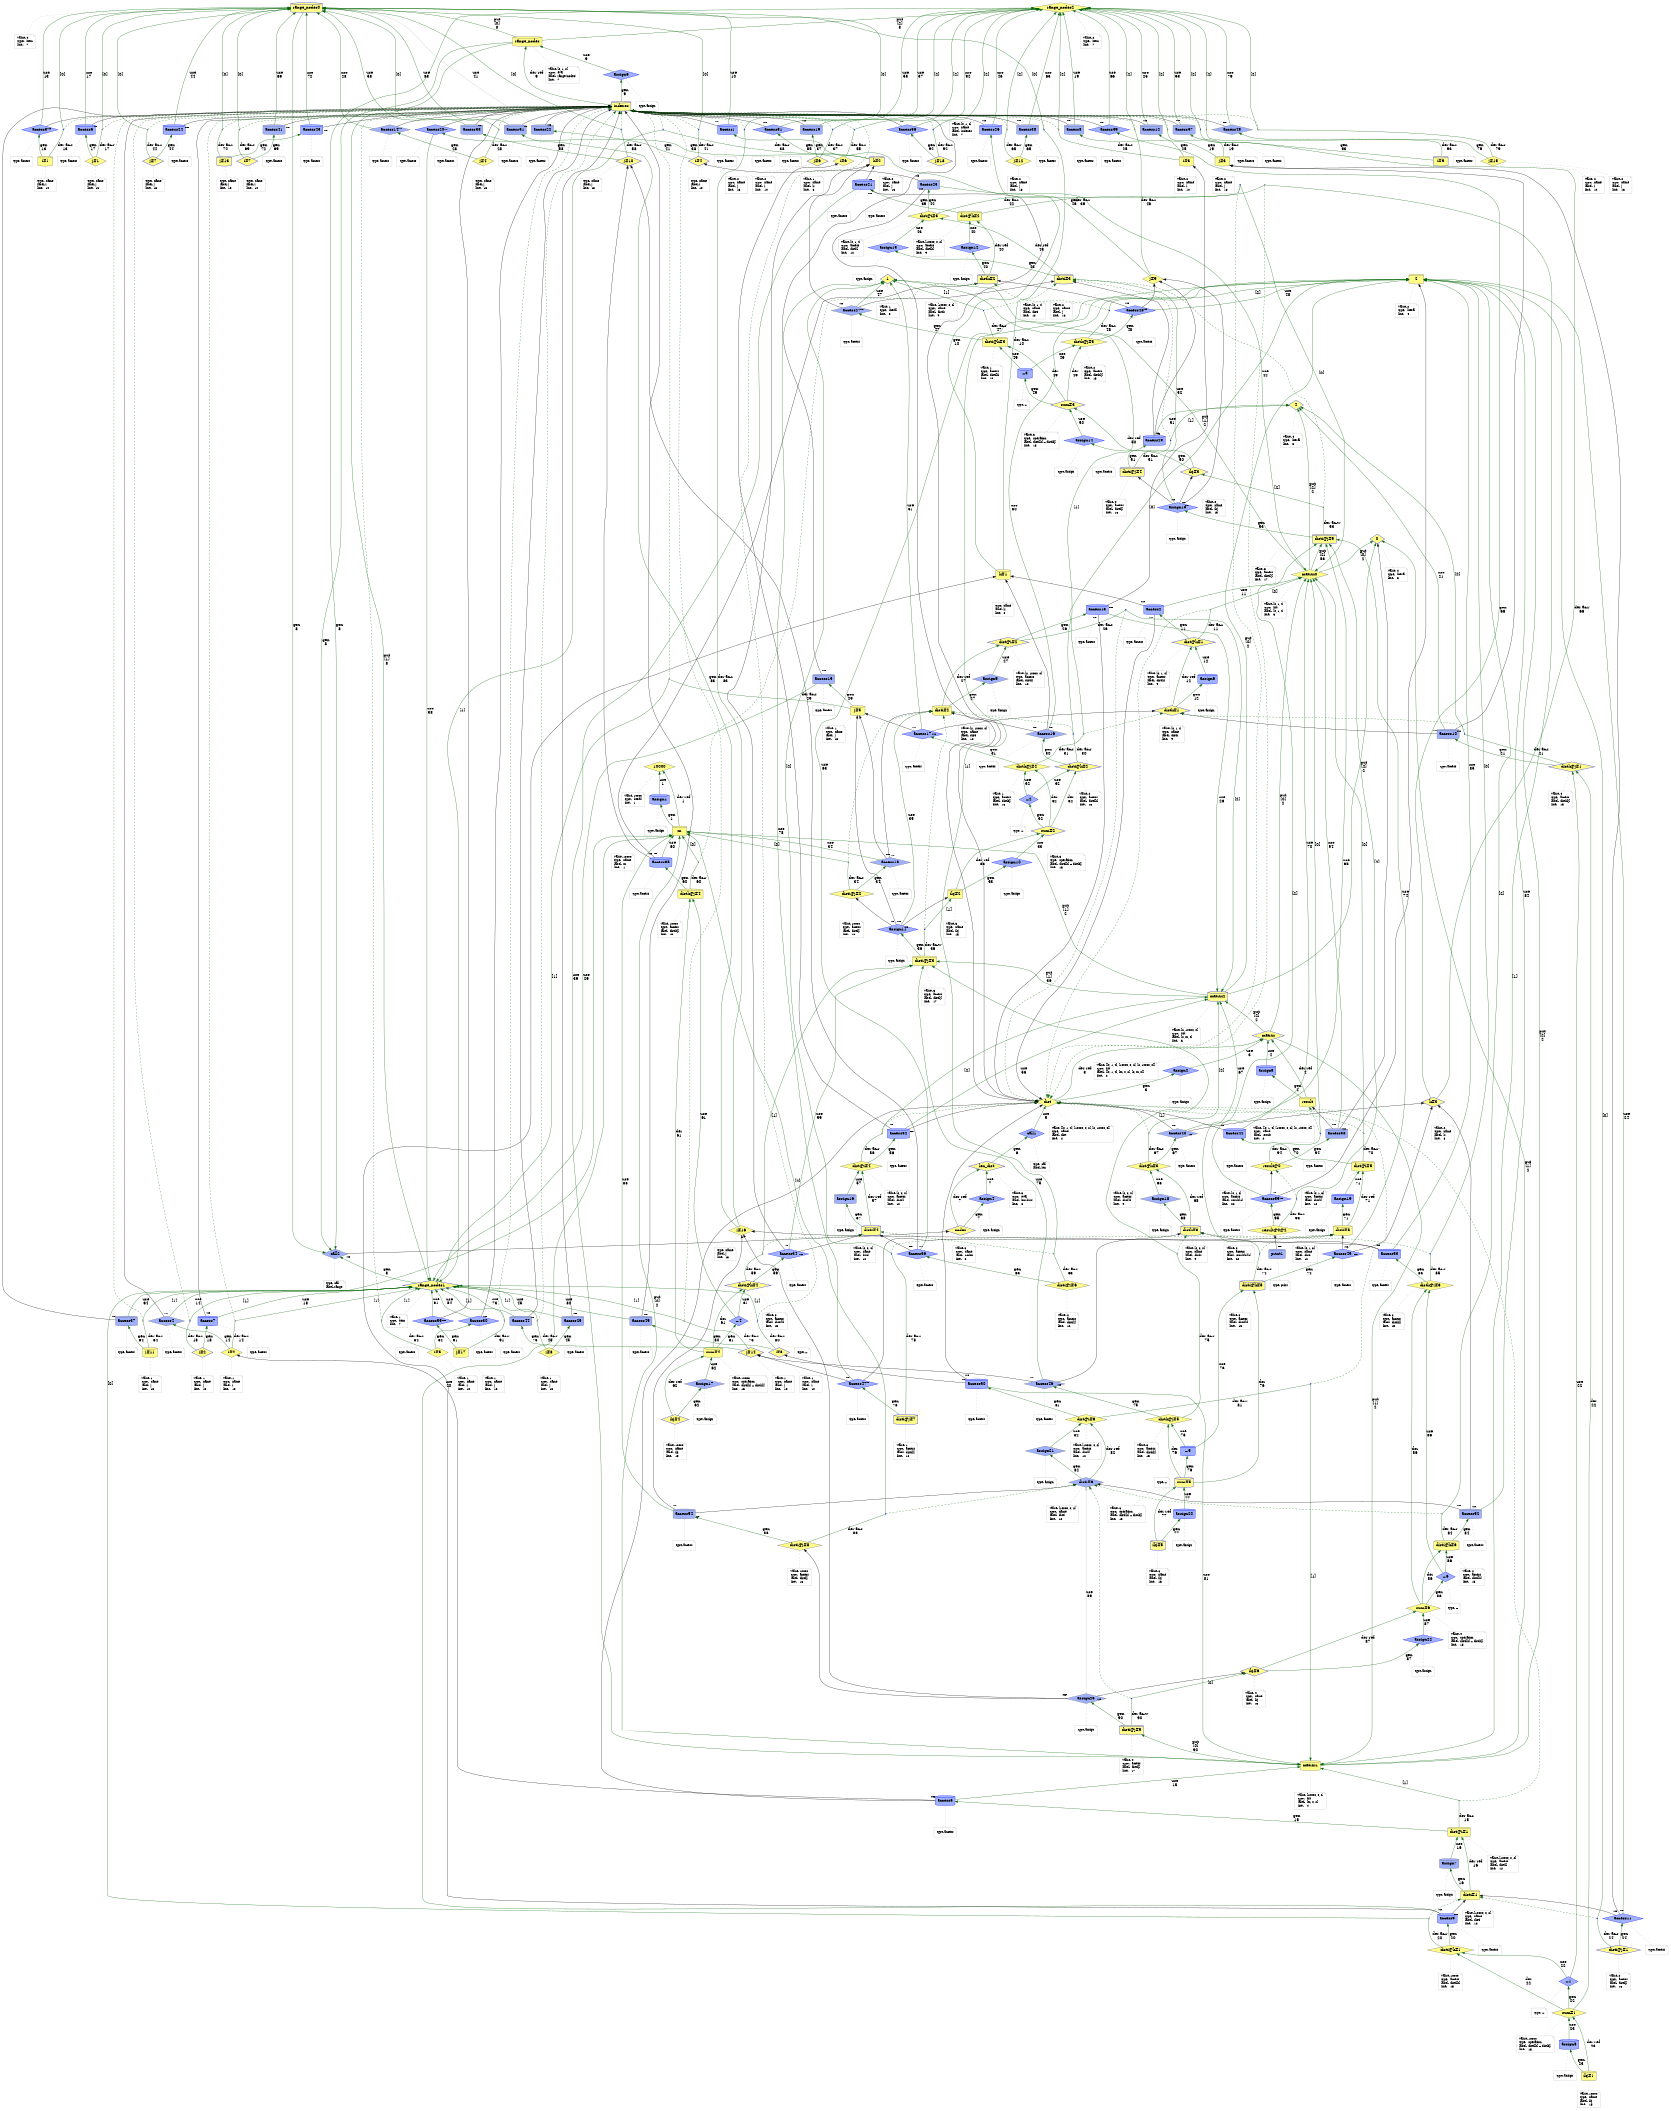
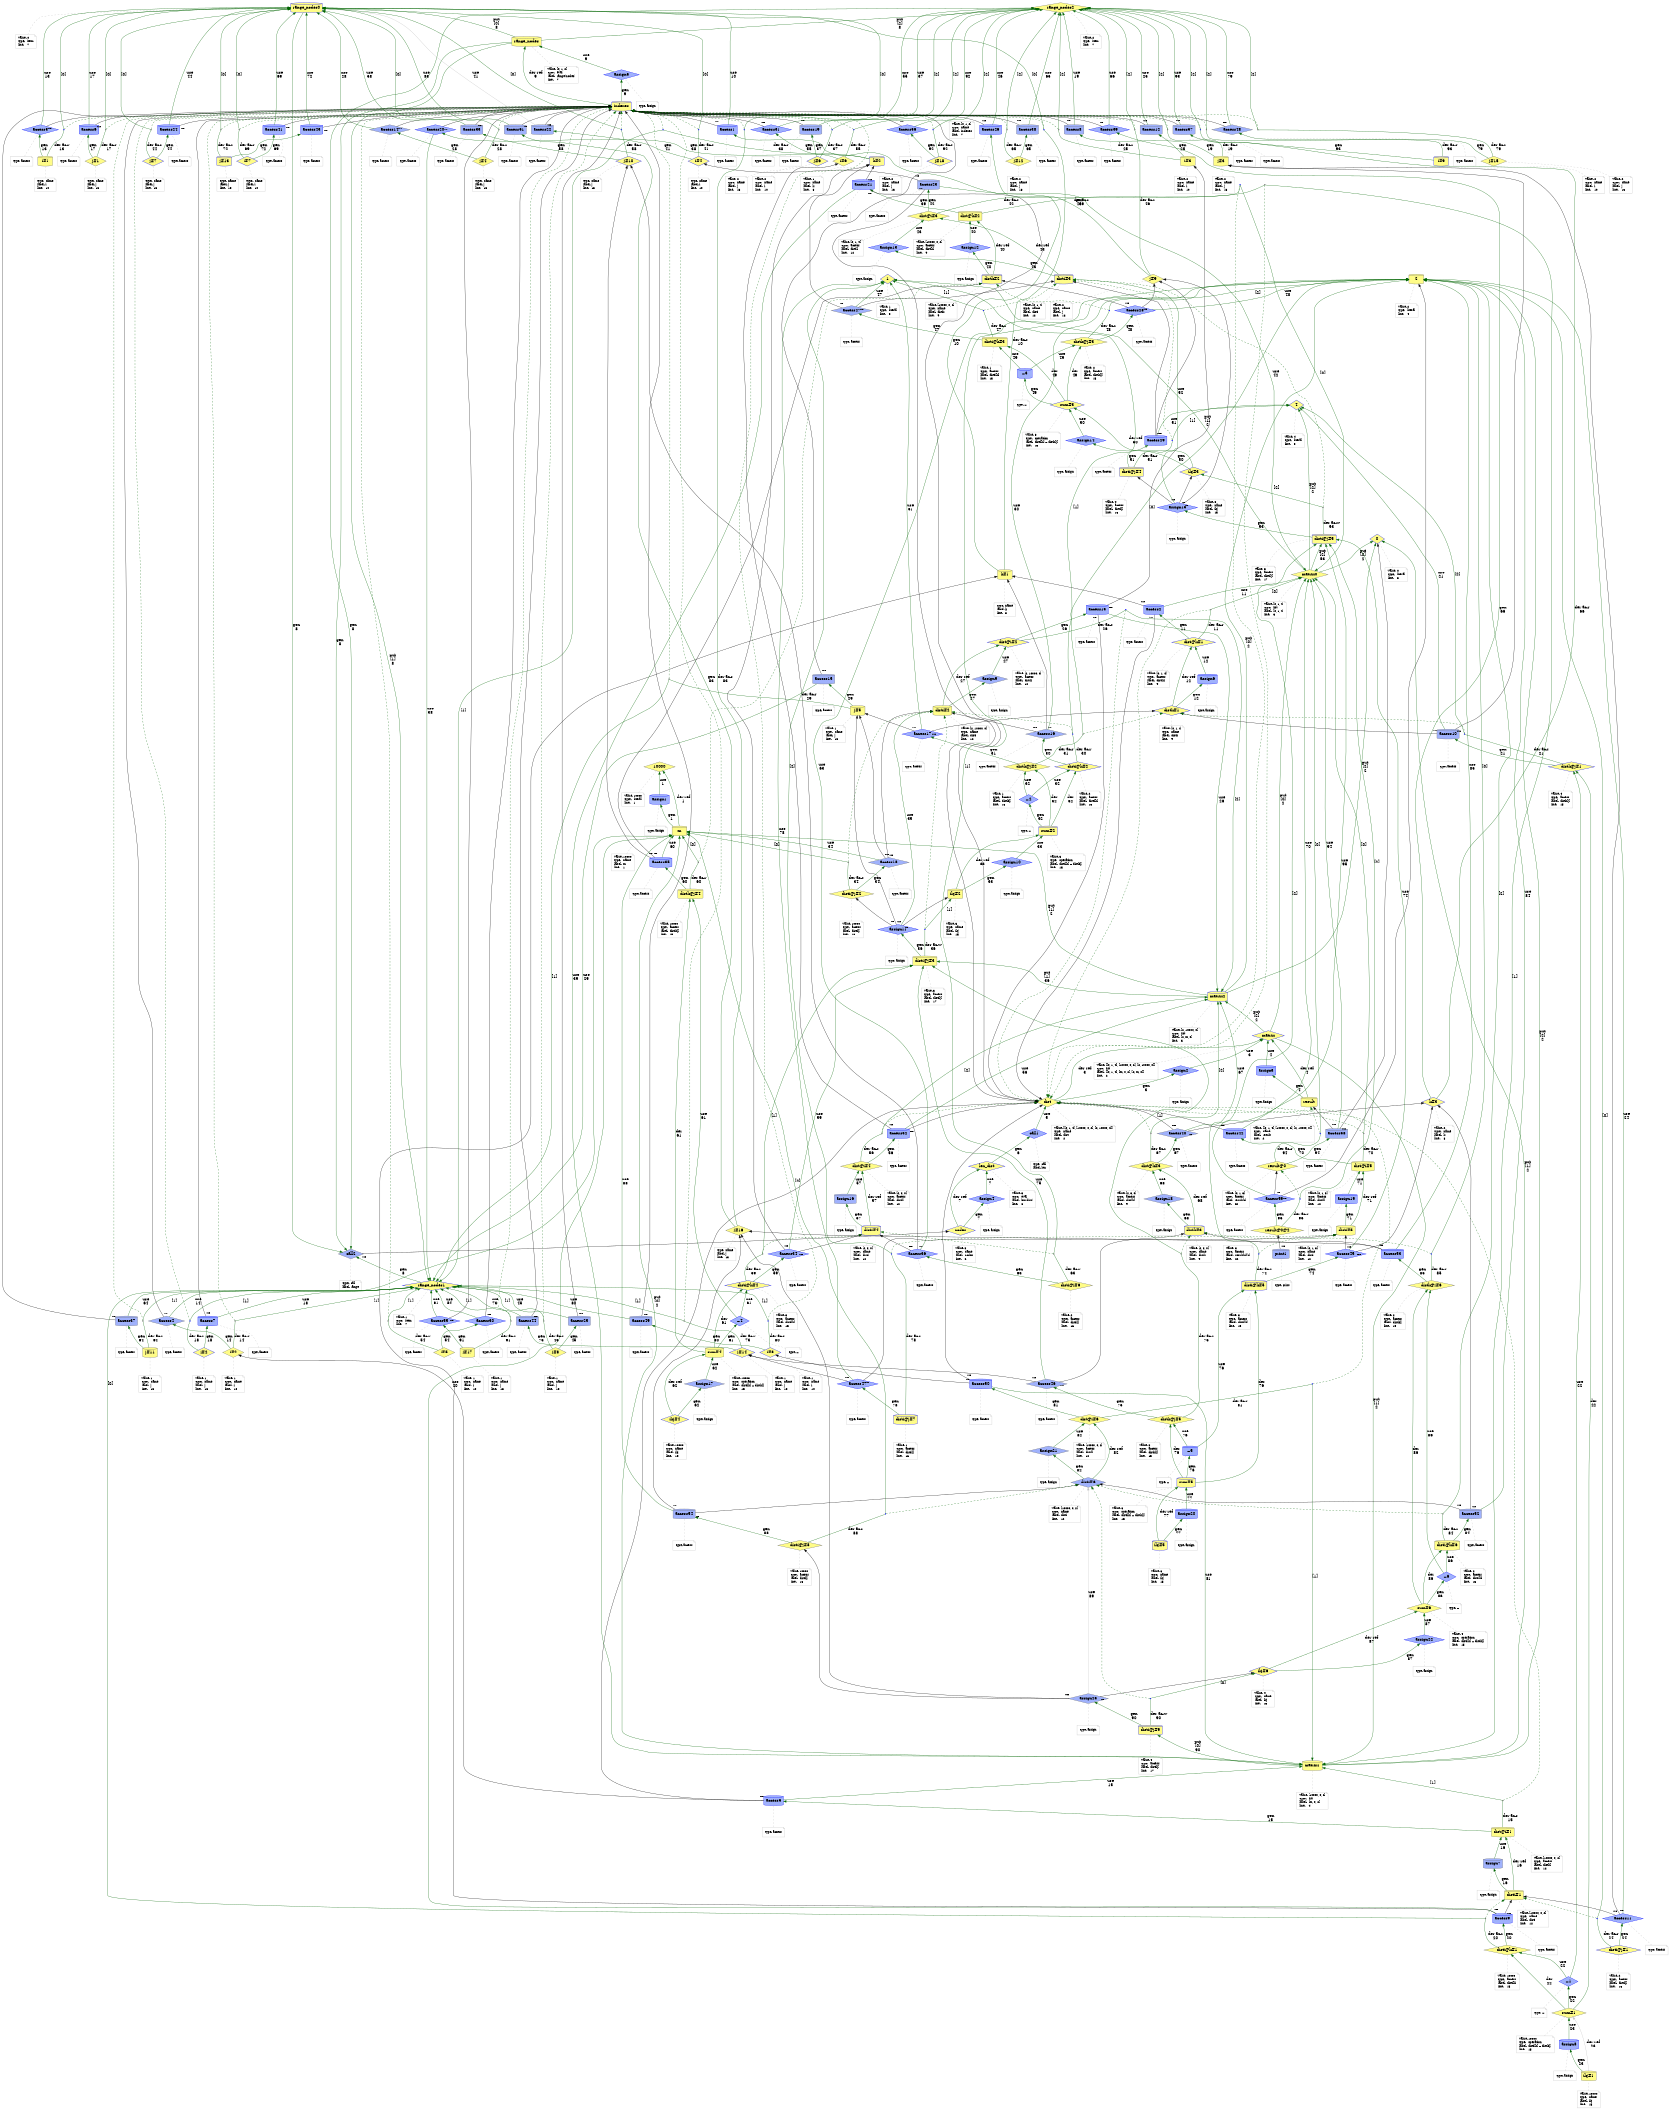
node "access41": color gray40 -> blue
node "sum#2": shape diamond -> cylinder
edge "ikj#1" -> "sum#1": color darkgreen -> gray
